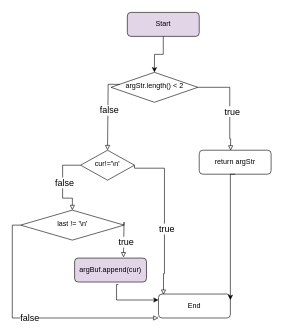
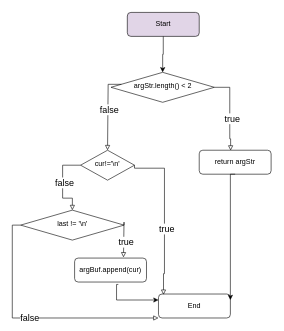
node "argStr.length() < 2": size 87x30 -> 104x30
node "argBuf.append(cur)": fillcolor #e1d5e7 -> #ffffff
